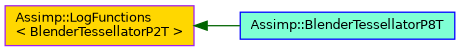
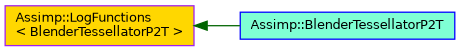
node "Assimp::BlenderTessellatorP8T": label "Assimp::BlenderTessellatorP8T" -> "Assimp::BlenderTessellatorP2T"
